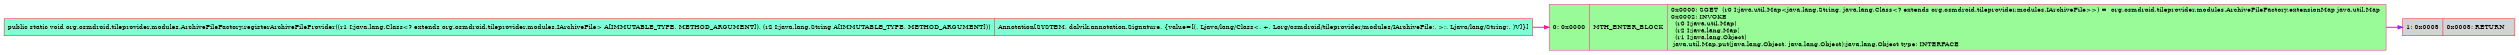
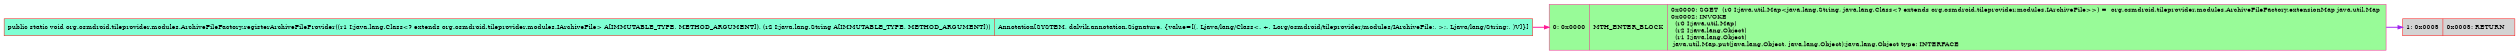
node "0: 0x0000": text "(r2 I:java.lang.Map)" -> "(r2 I:java.lang.Object)"
